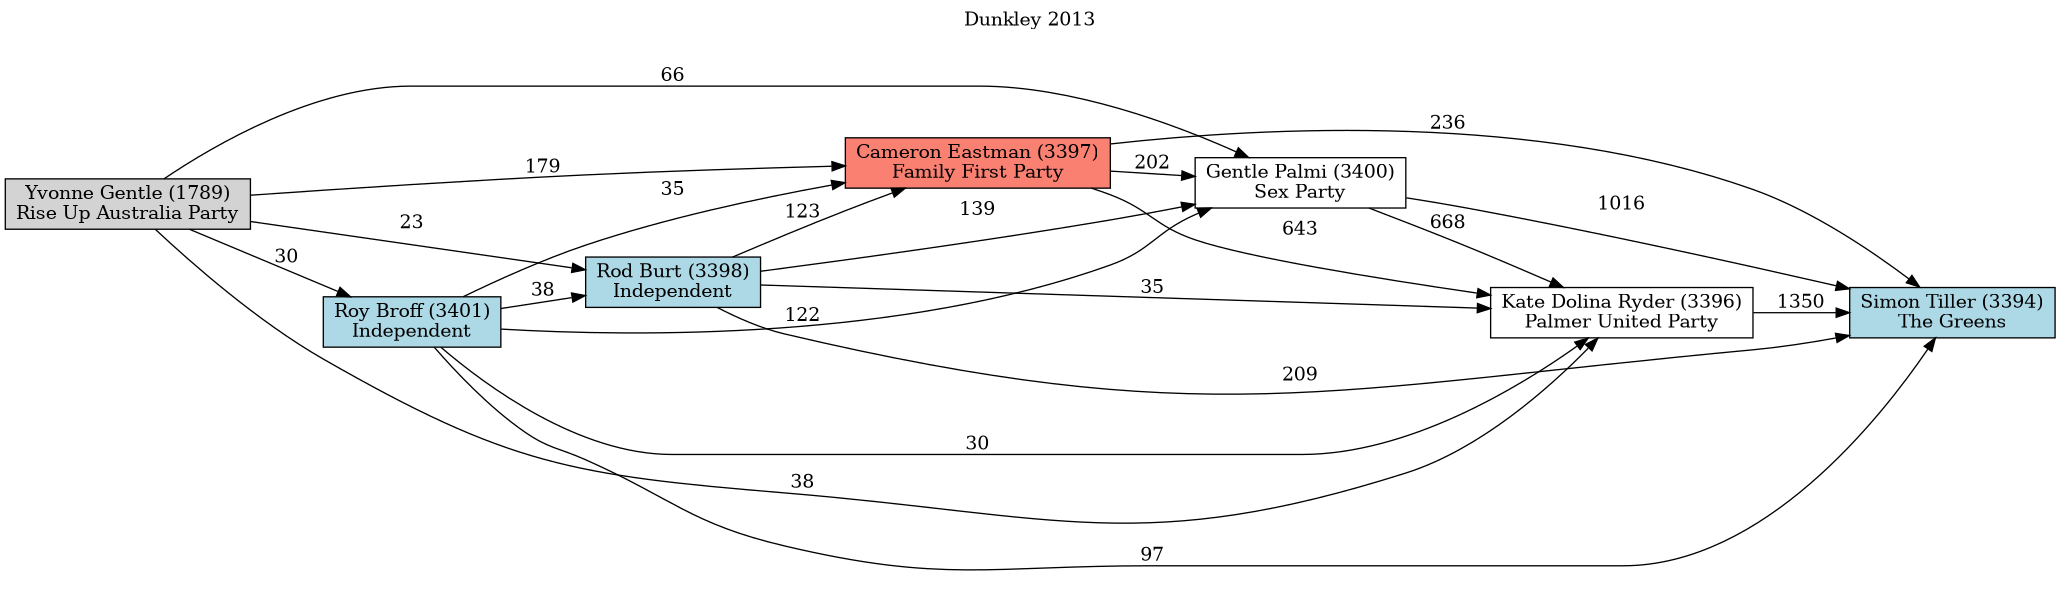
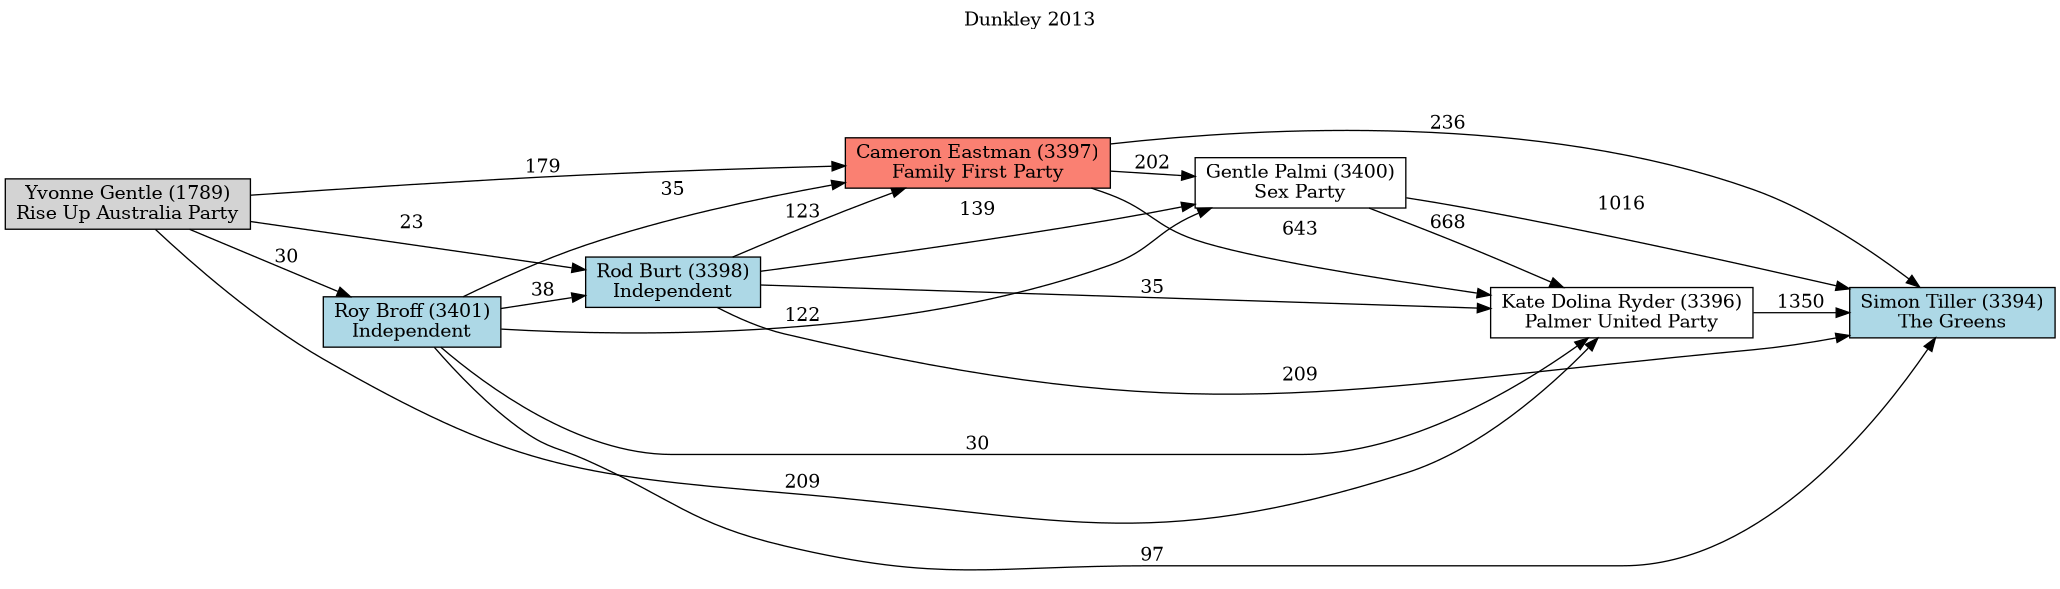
edge "Yvonne Gentle (1789) Rise Up Australia Party" -> "Gentle Palmi (3400) Sex Party": removed, label "66"
edge "Yvonne Gentle (1789) Rise Up Australia Party" -> "Kate Dolina Ryder (3396) Palmer United Party": label "38" -> "209"
